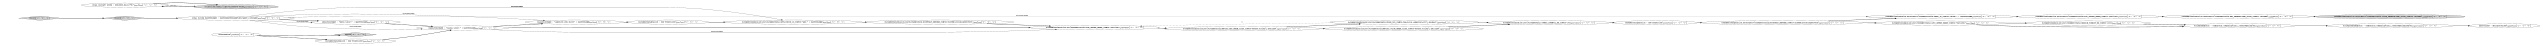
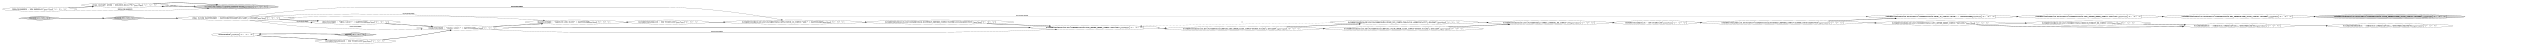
node "inputValuesKeys = new HashSet<>()@@@17@@@['1', '1', '0']": added
node "inputValues = getInputValues()@@@16@@@['1', '1', '0']": removed
edge "createTopics()@@@3@@@['1', '1', '0']" -> "before['0', '1', '0']": reversed
